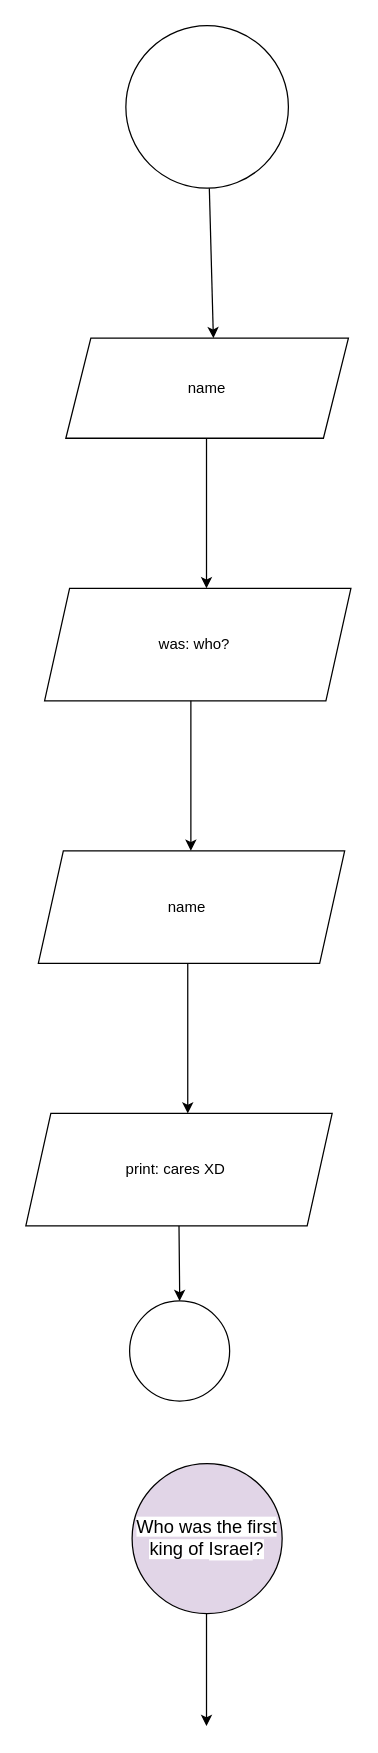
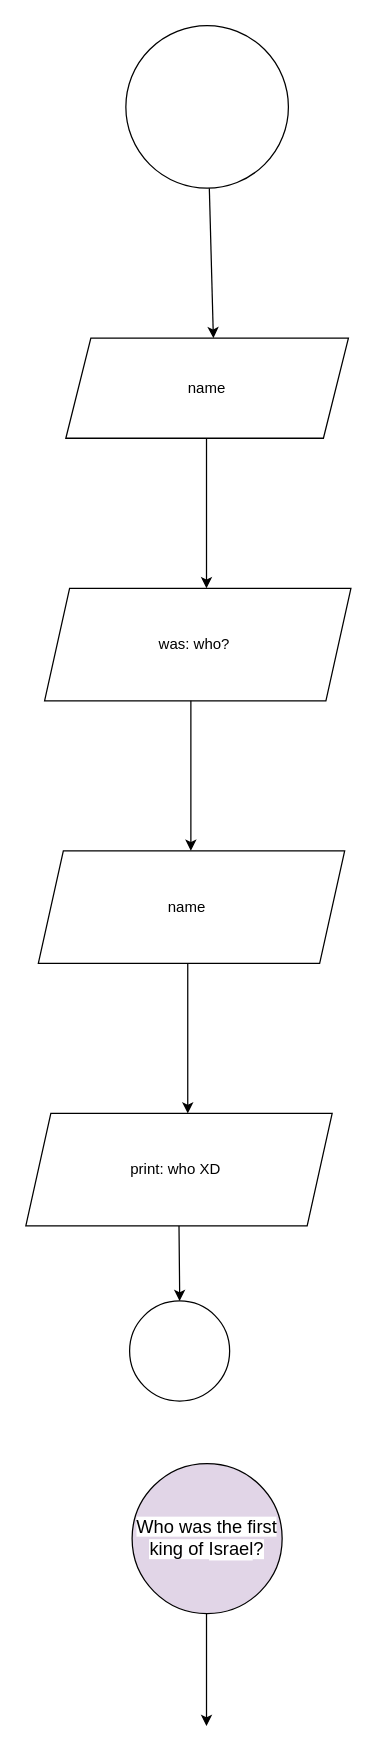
node "print: cares XD": label "print: cares XD" -> "print: who XD"
